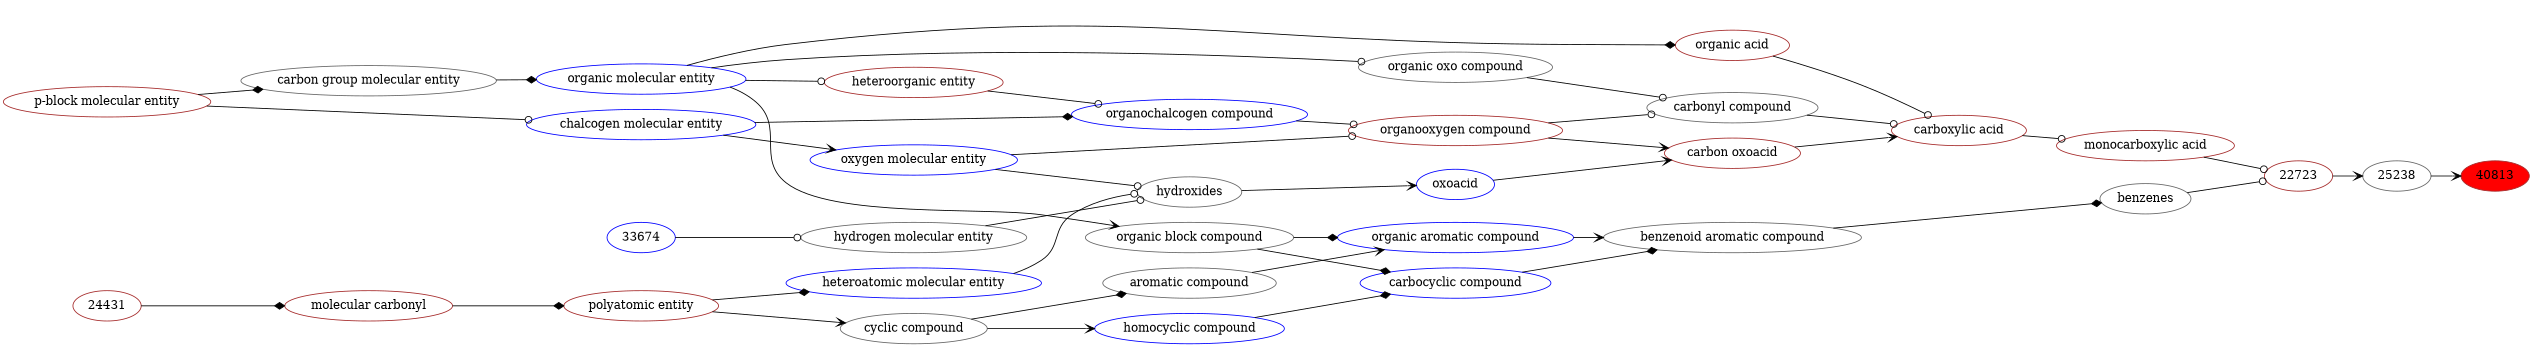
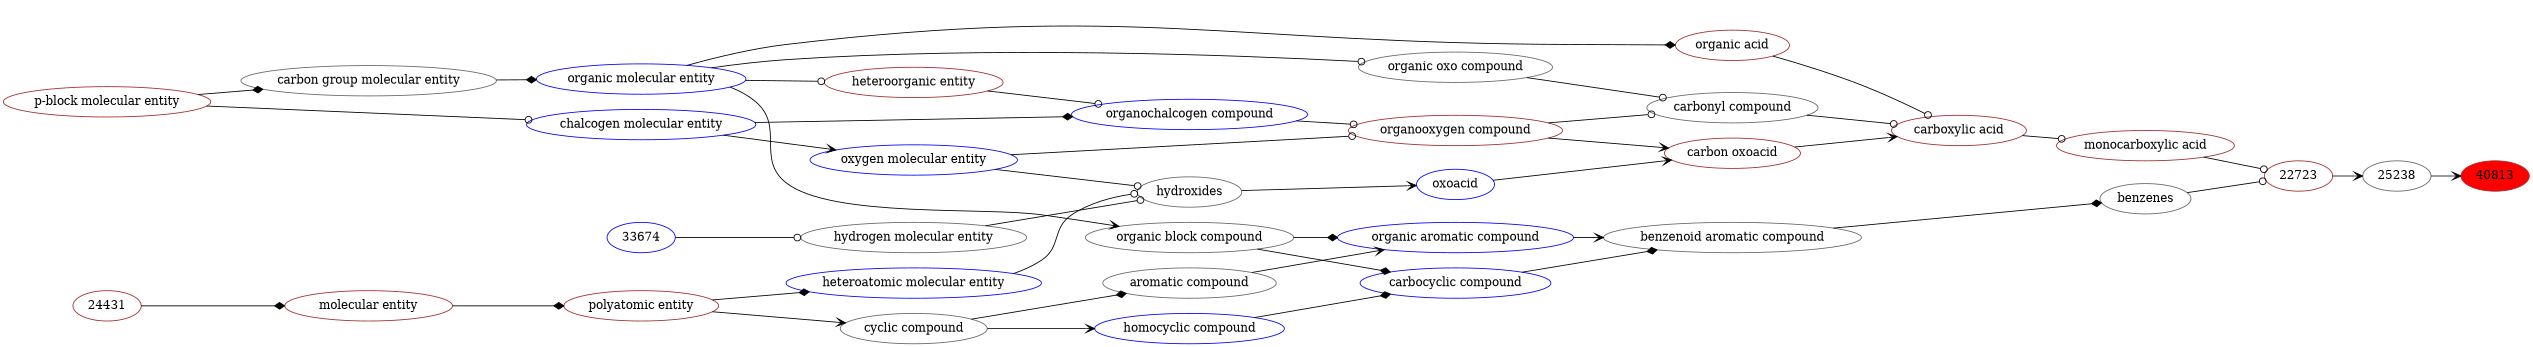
node "molecular carbonyl": label "molecular carbonyl" -> "molecular entity"
